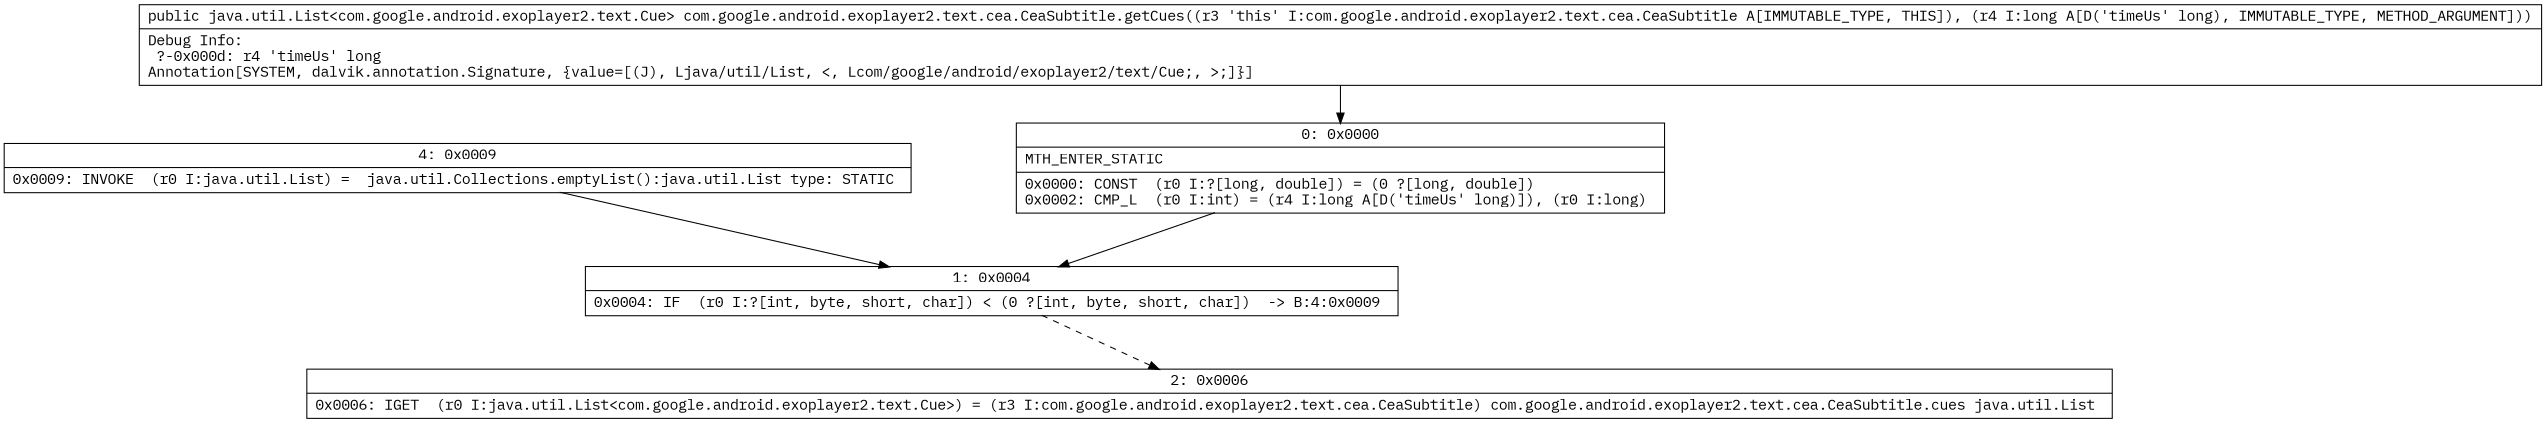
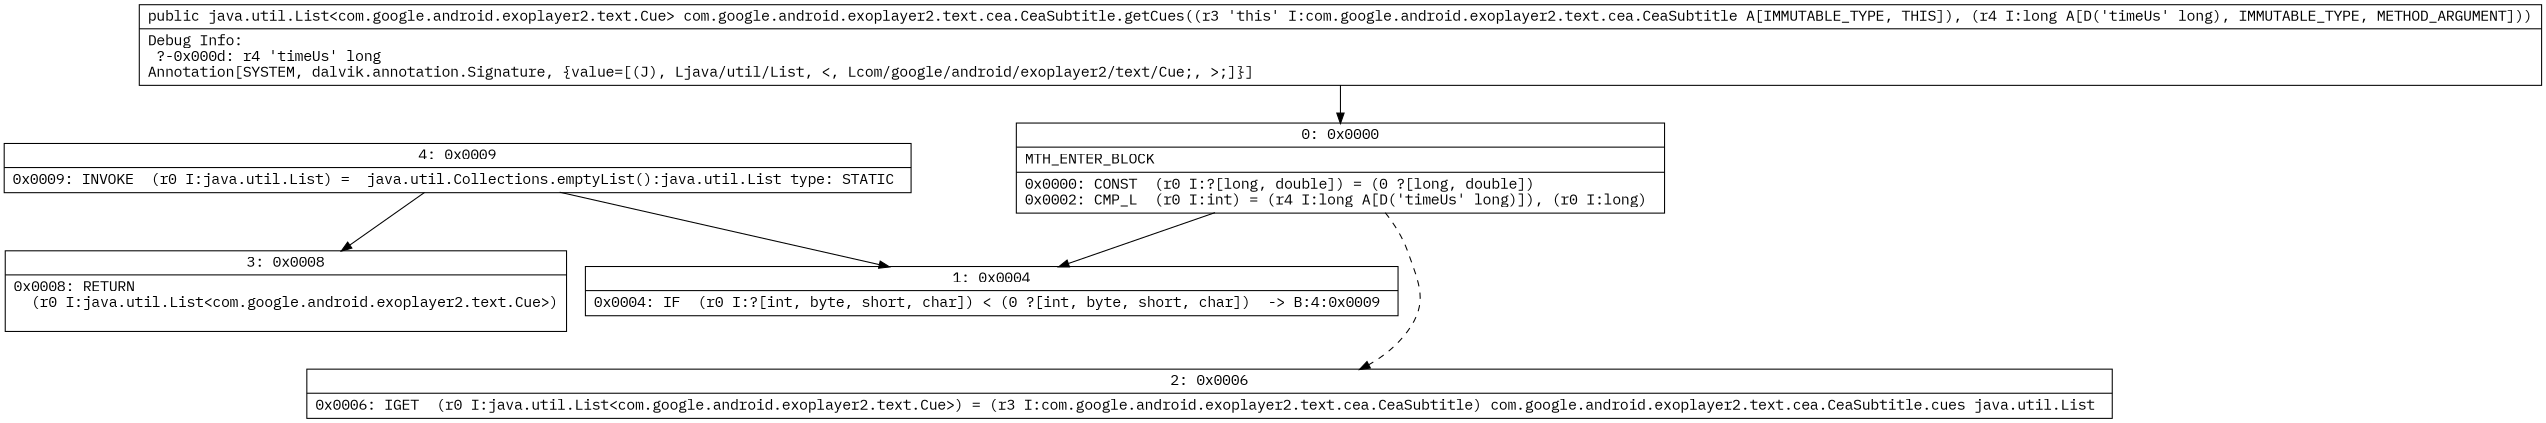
node "0: 0x0000": text "MTH_ENTER_STATIC" -> "MTH_ENTER_BLOCK"
node "3: 0x0008": added
edge "1: 0x0004" -> "2: 0x0006": now "0: 0x0000" -> "2: 0x0006"
